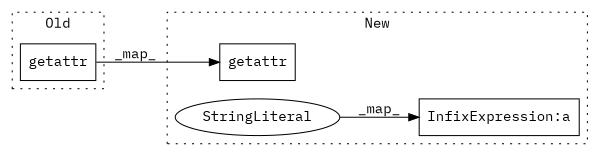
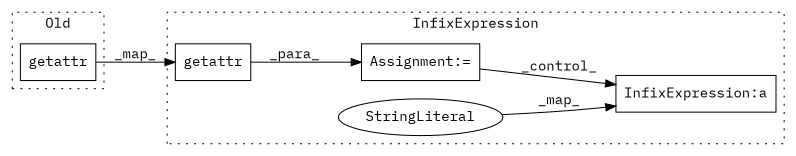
cluster "New": label "New" -> "InfixExpression"
node "Assignment:=": added
